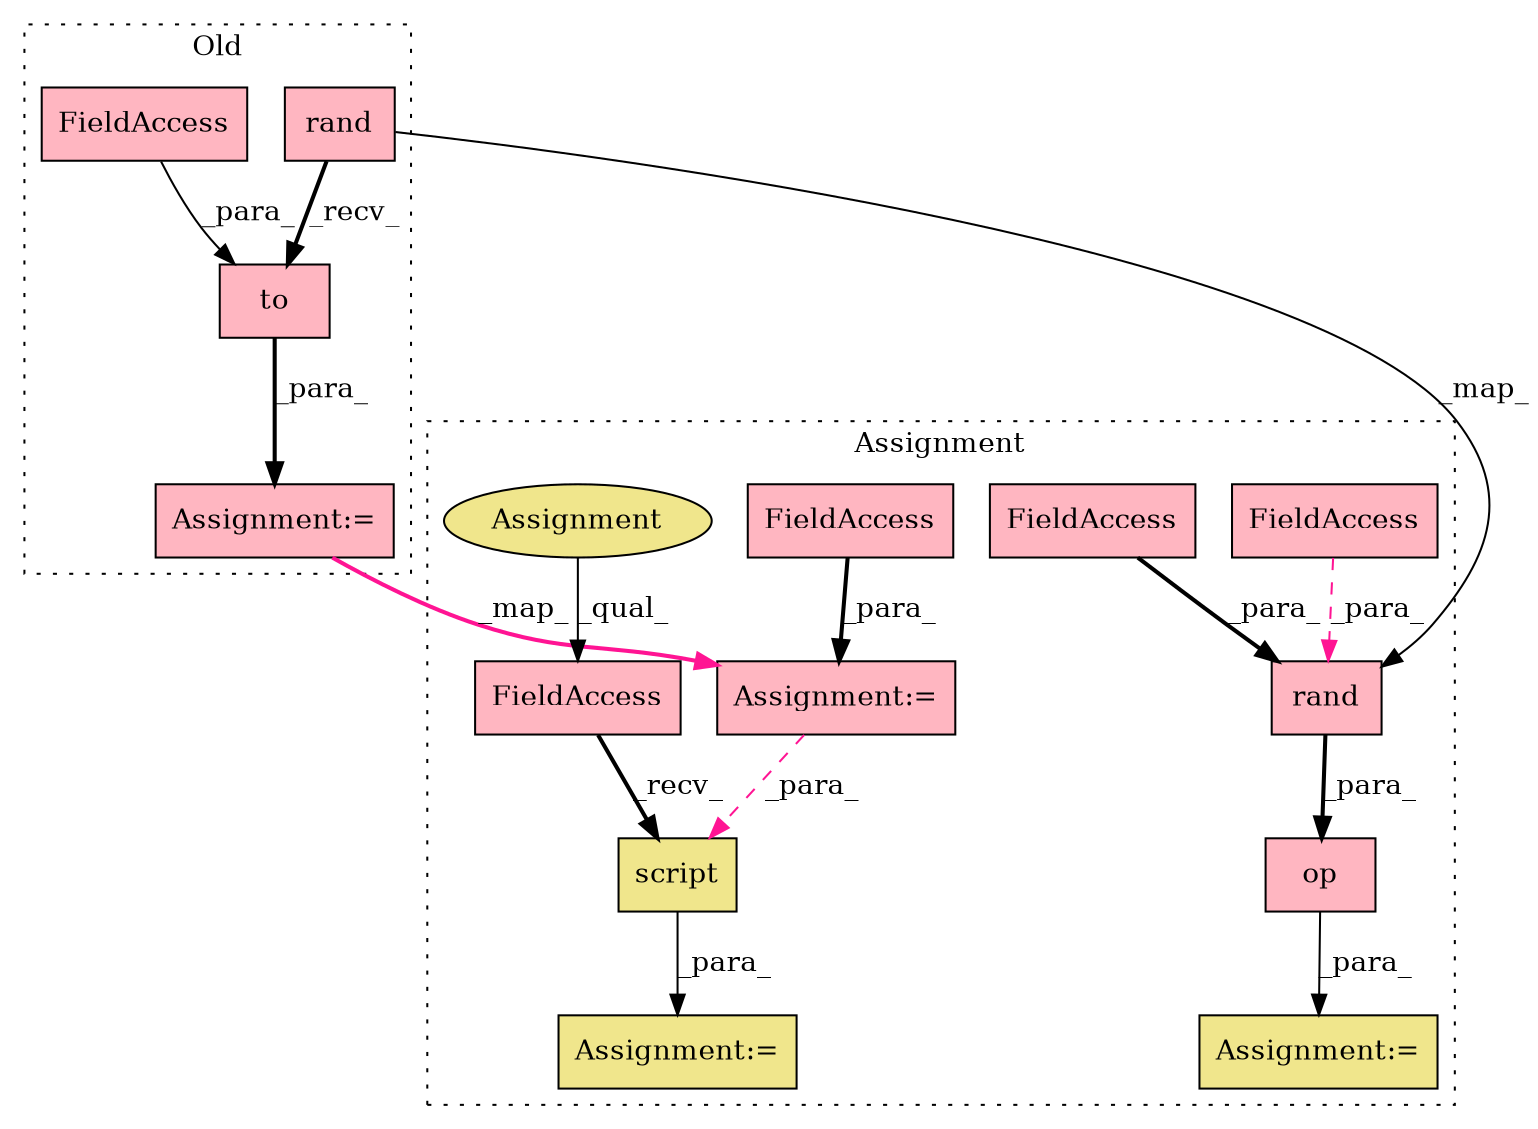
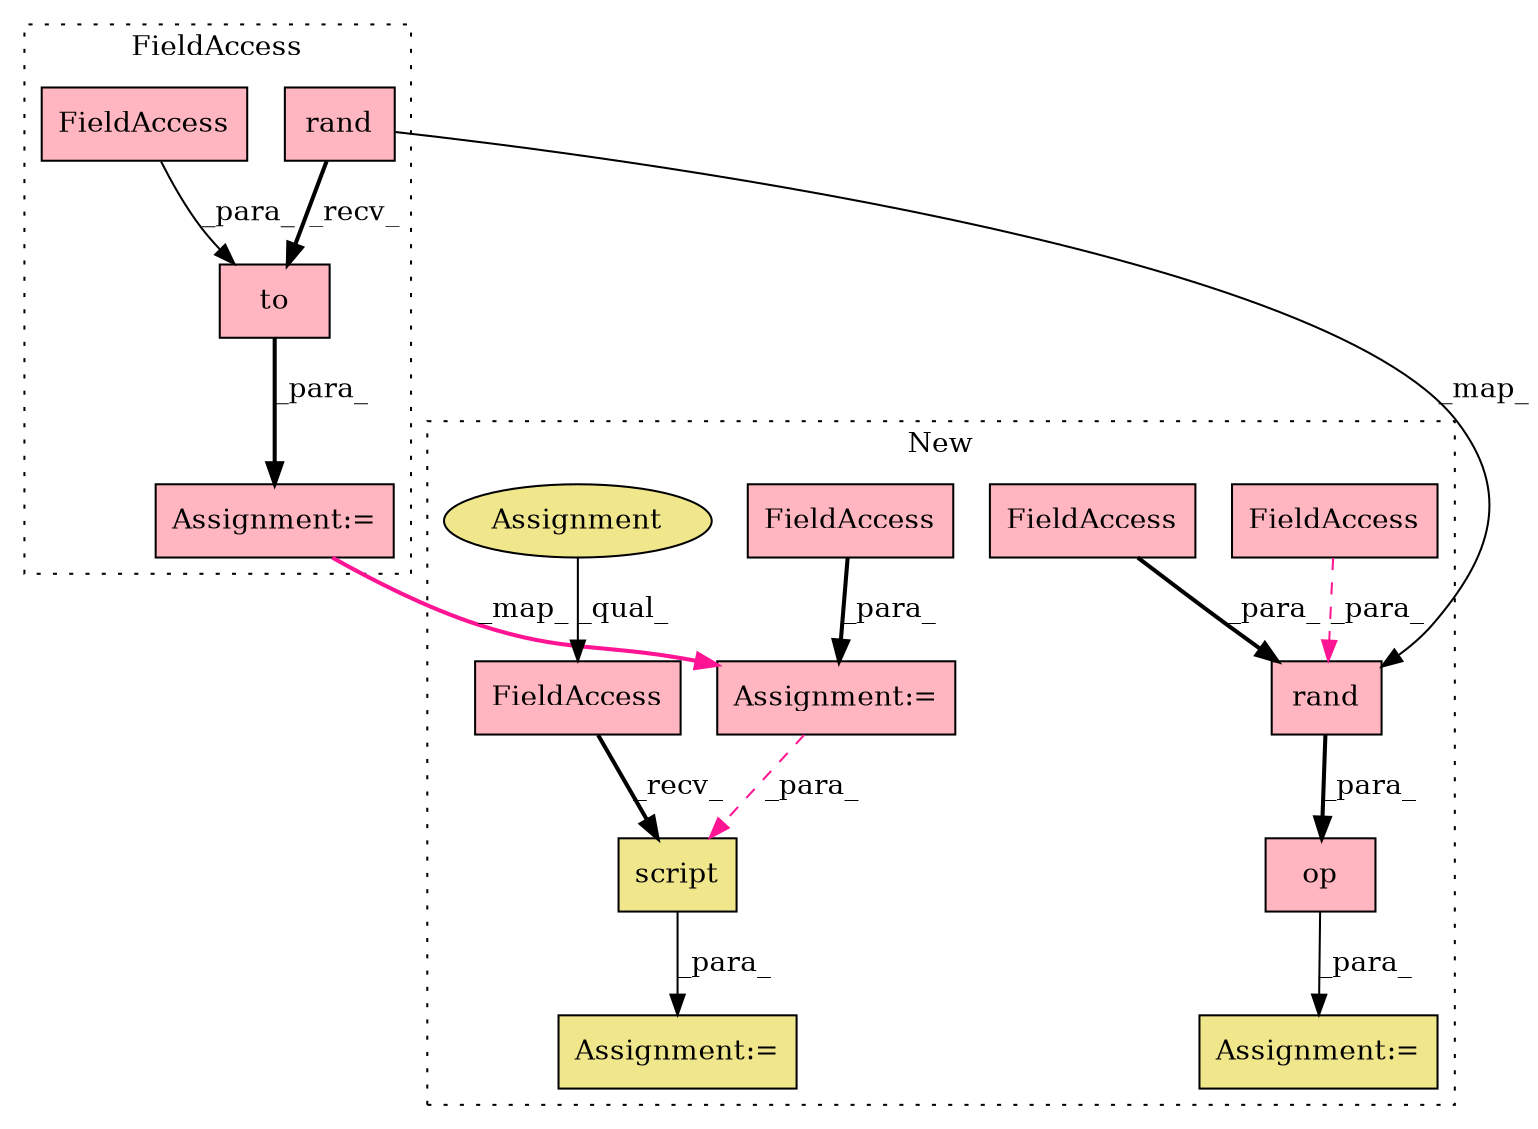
cluster "Old": label "Old" -> "FieldAccess"
cluster "Assignment": label "Assignment" -> "New"
